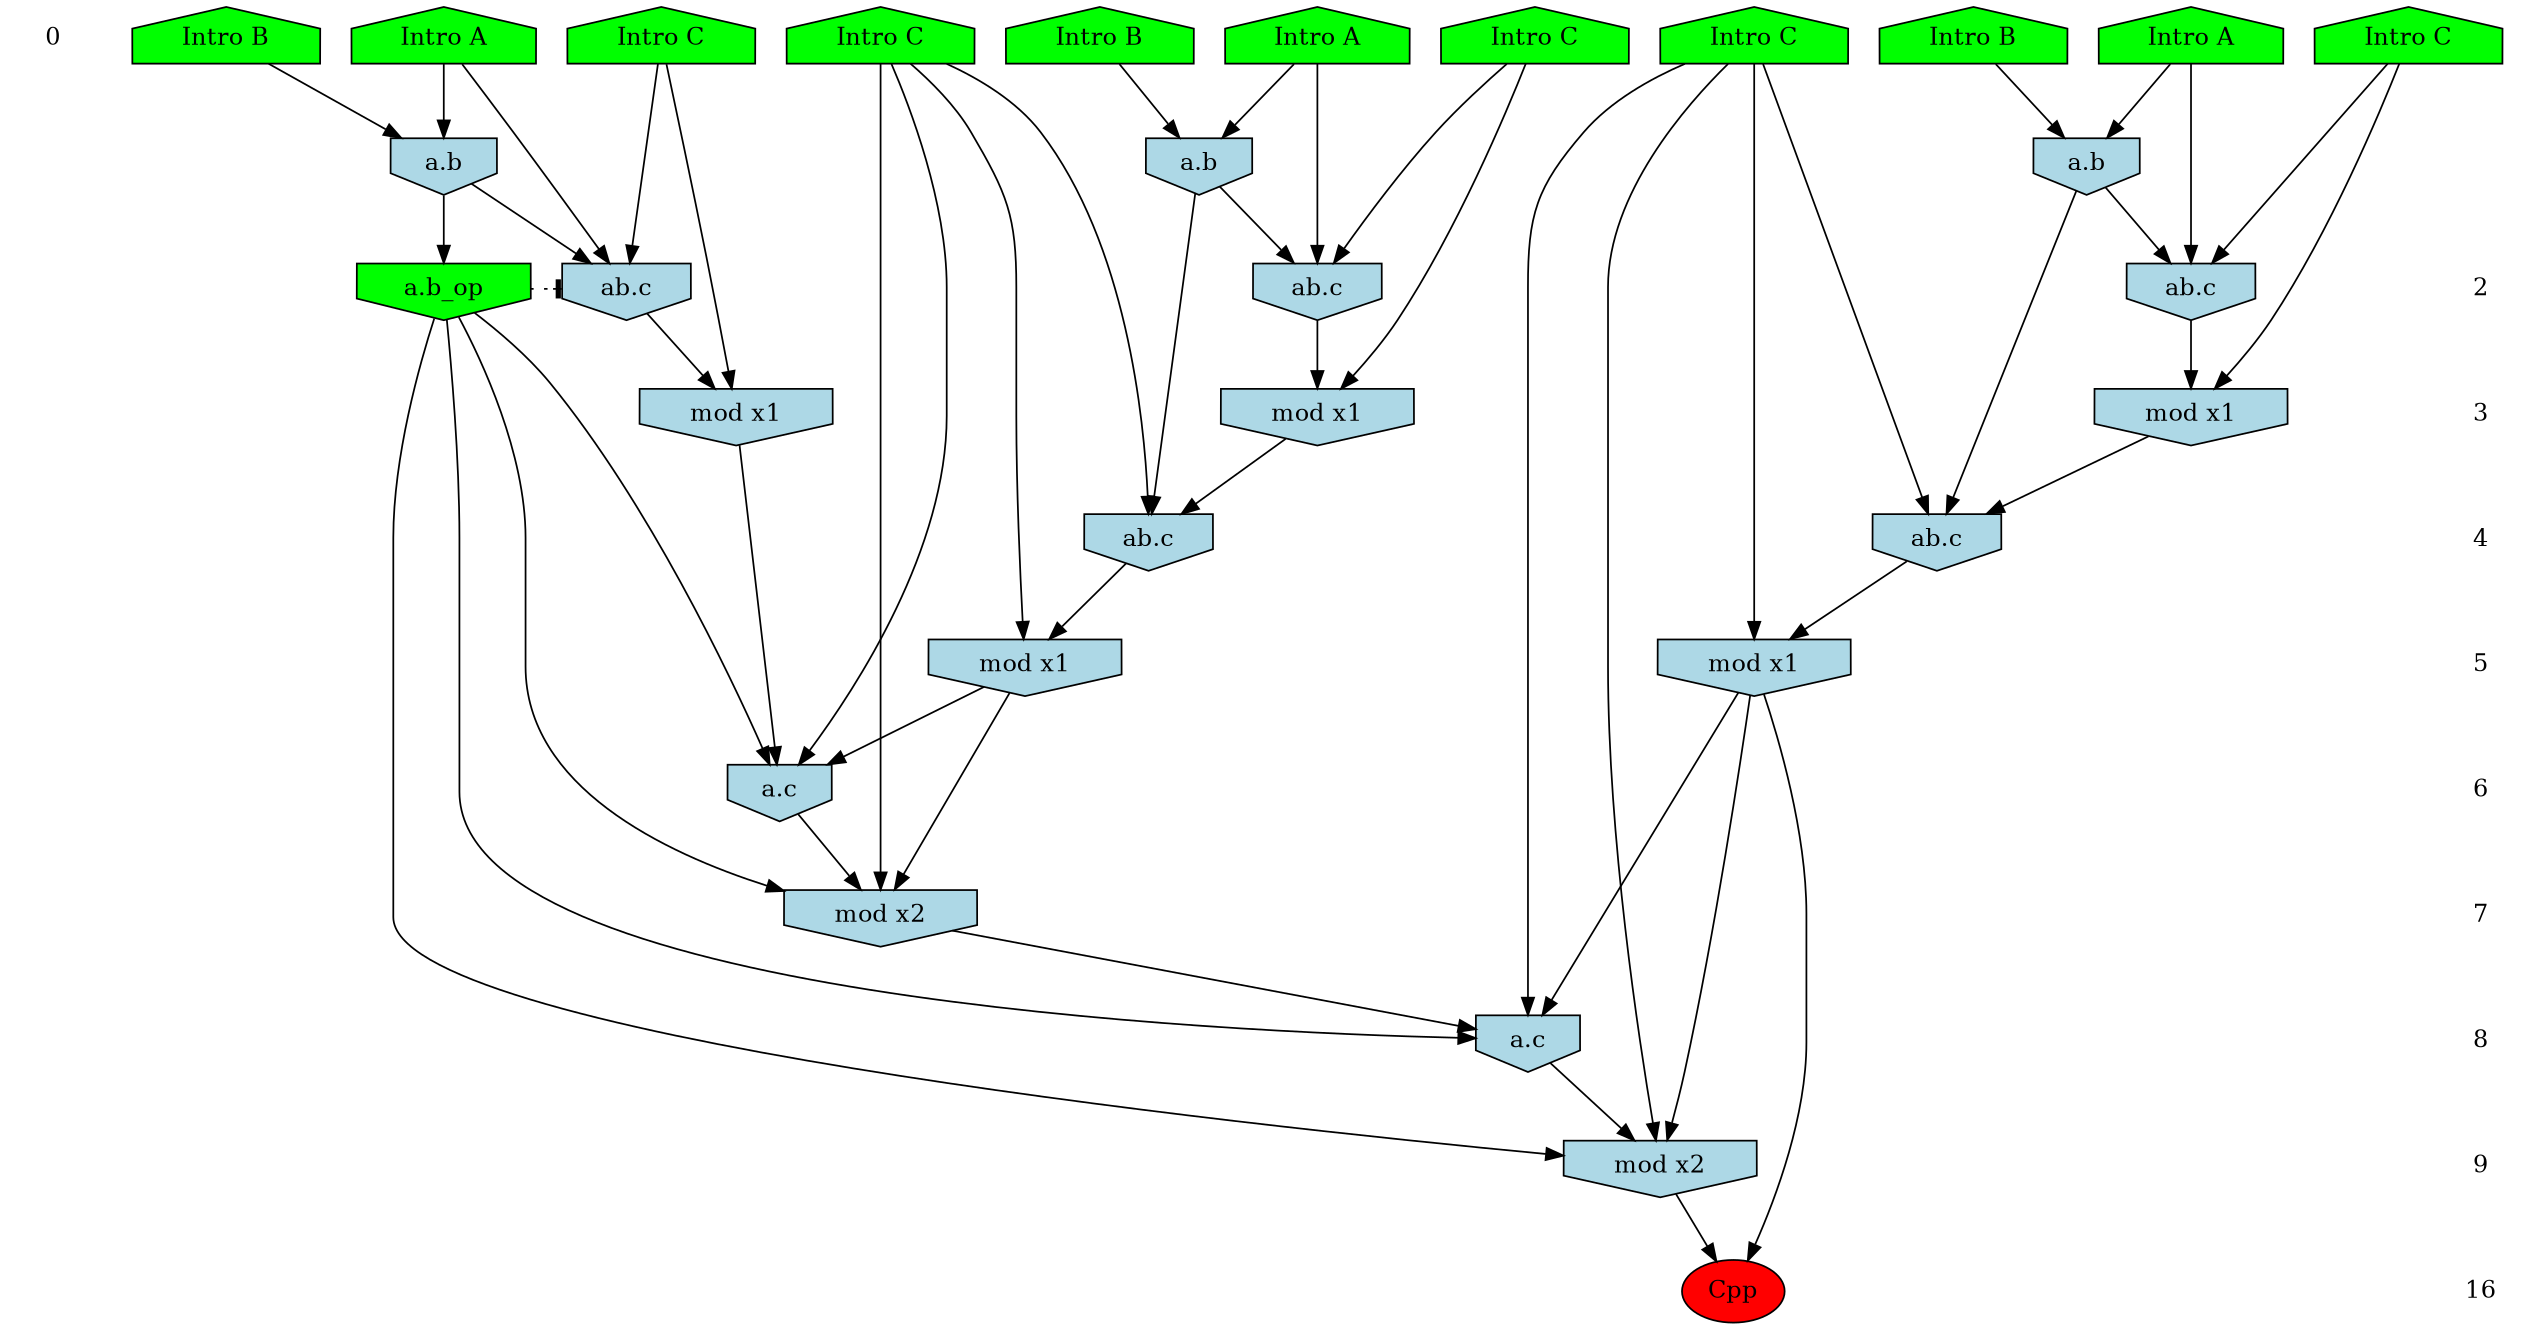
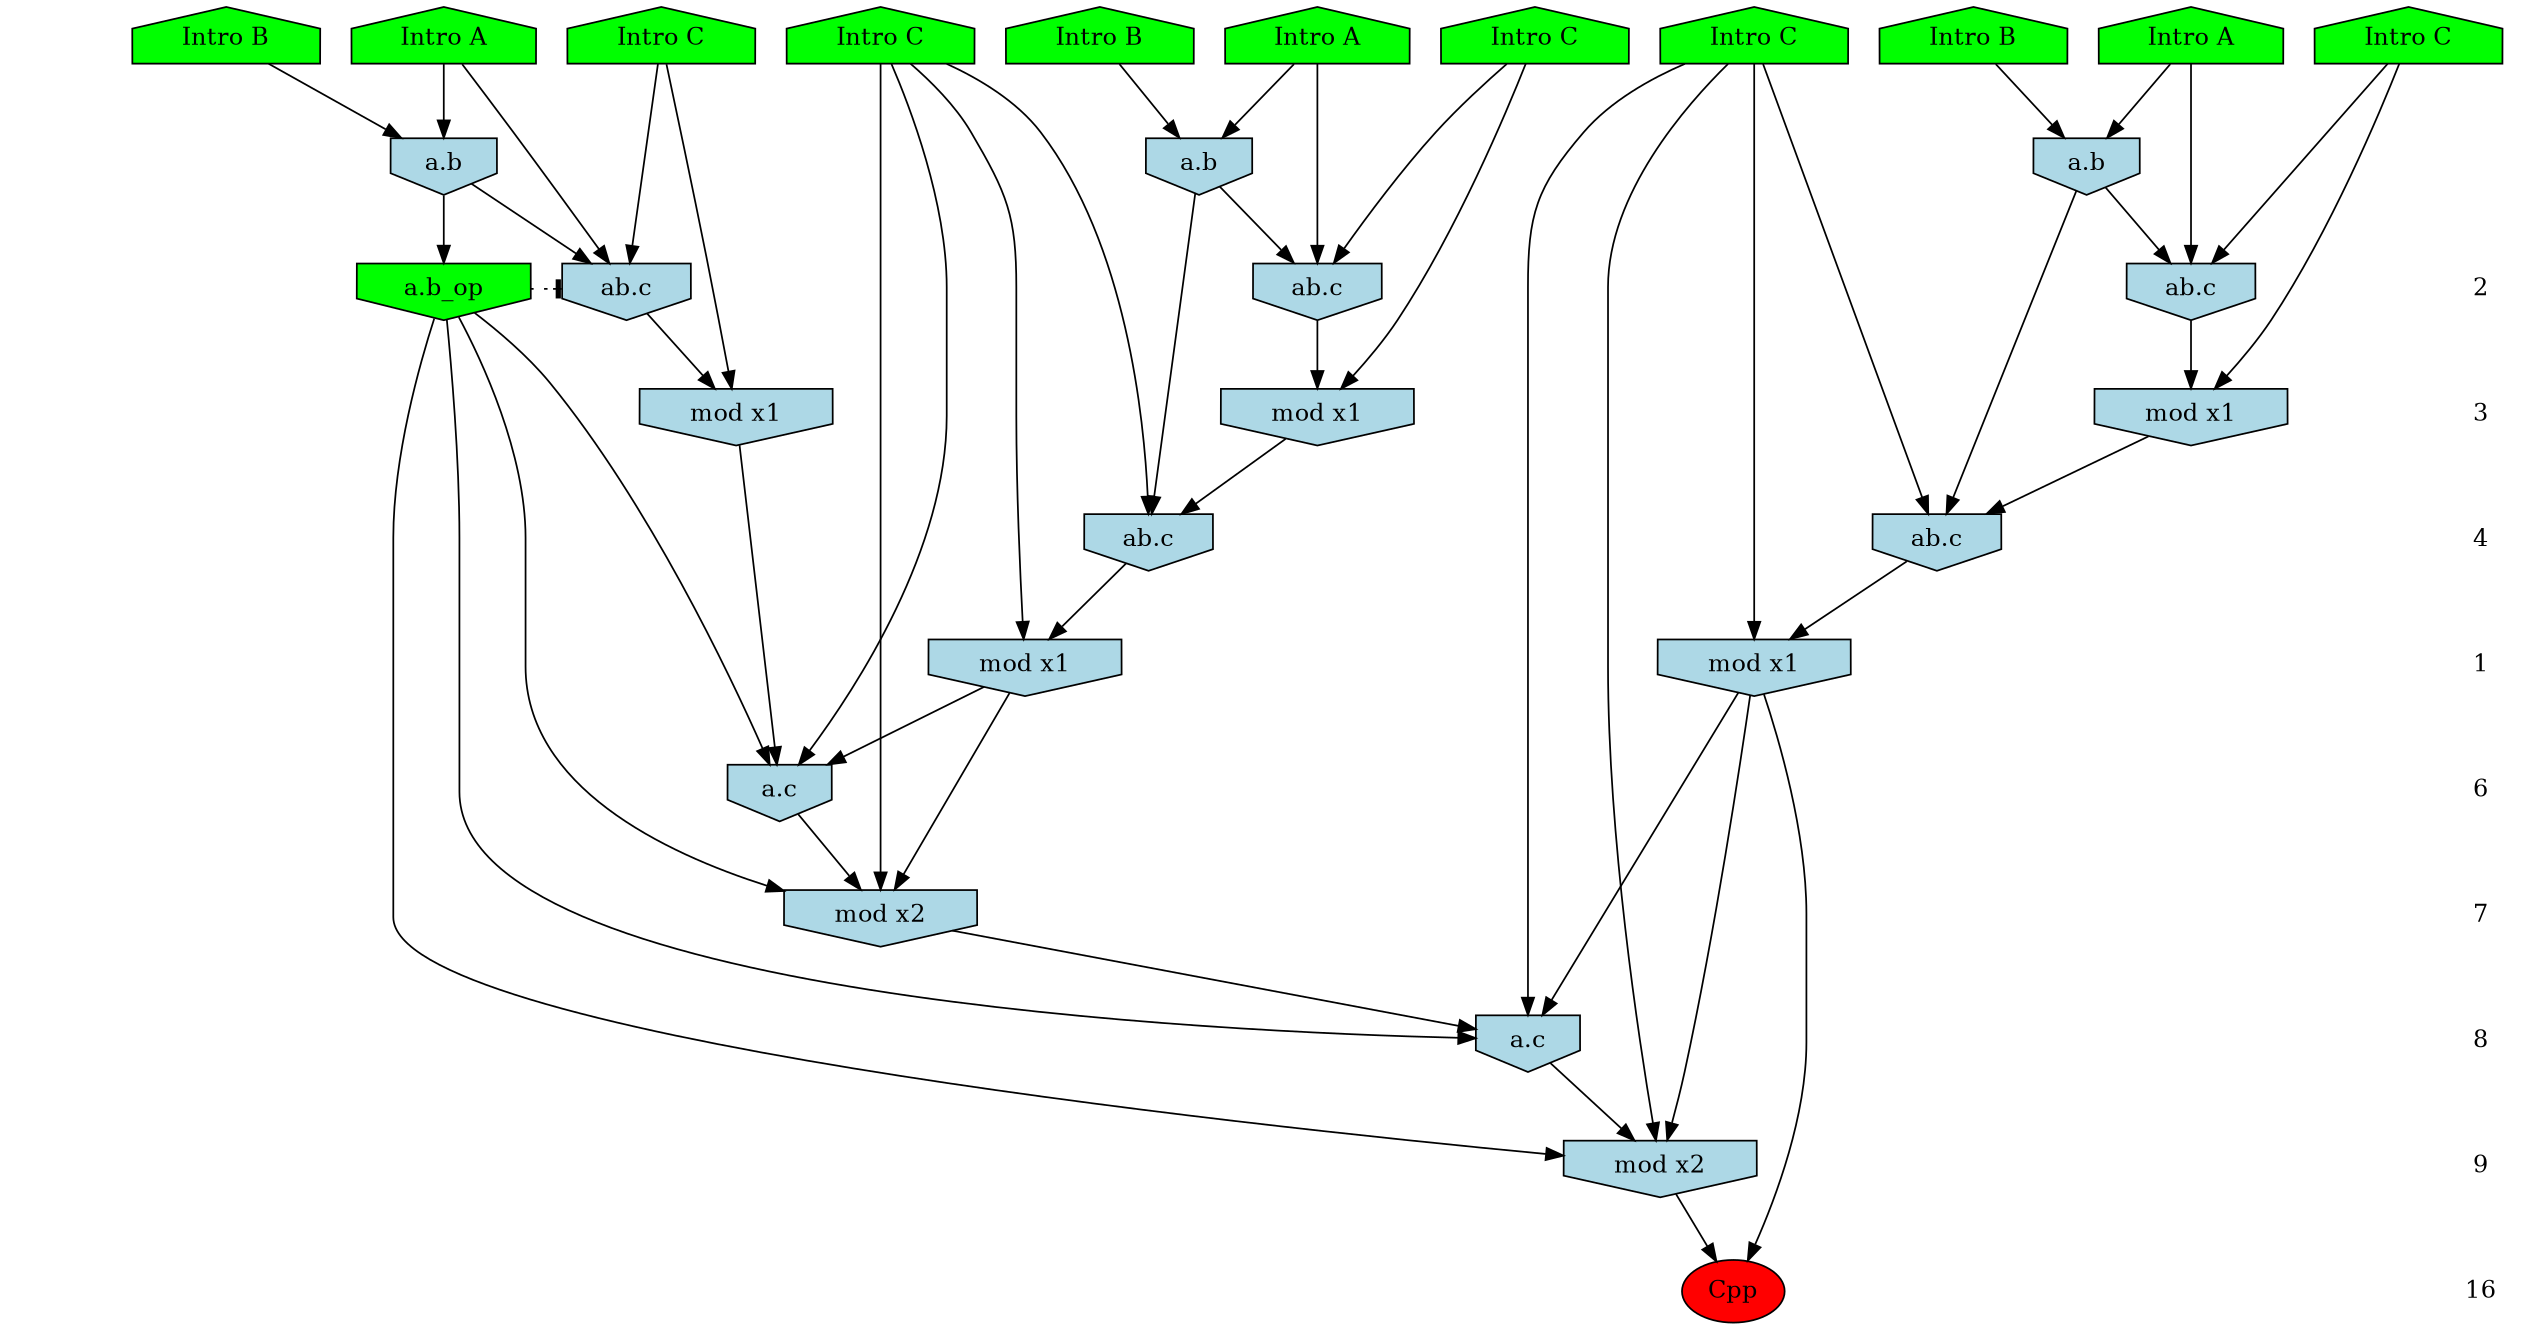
node "0": removed
node "5": label "5" -> "1"
